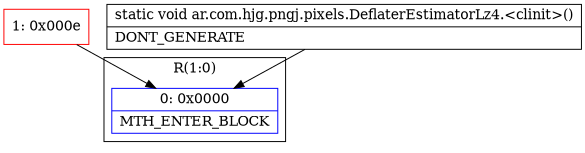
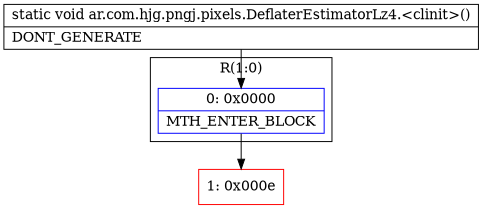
edge "1: 0x000e" -> "0: 0x0000": reversed
